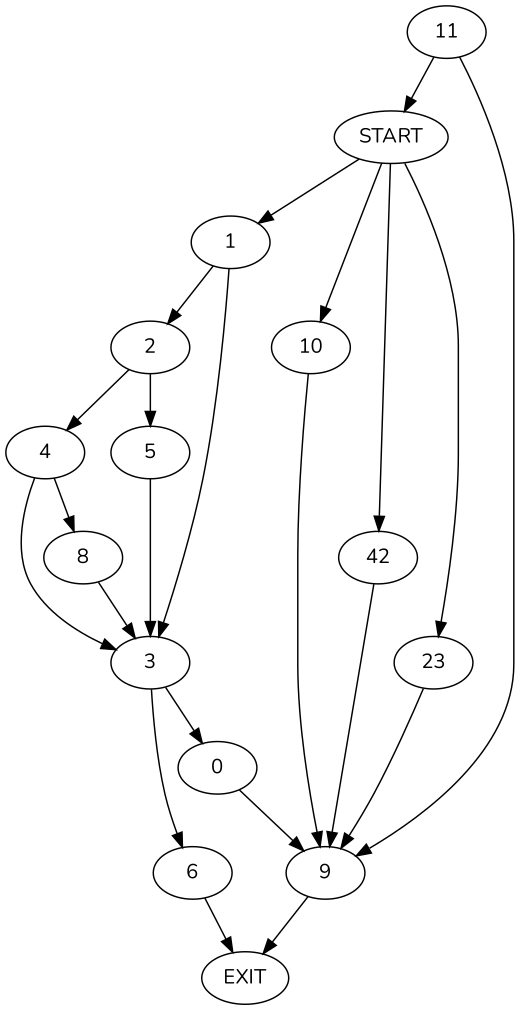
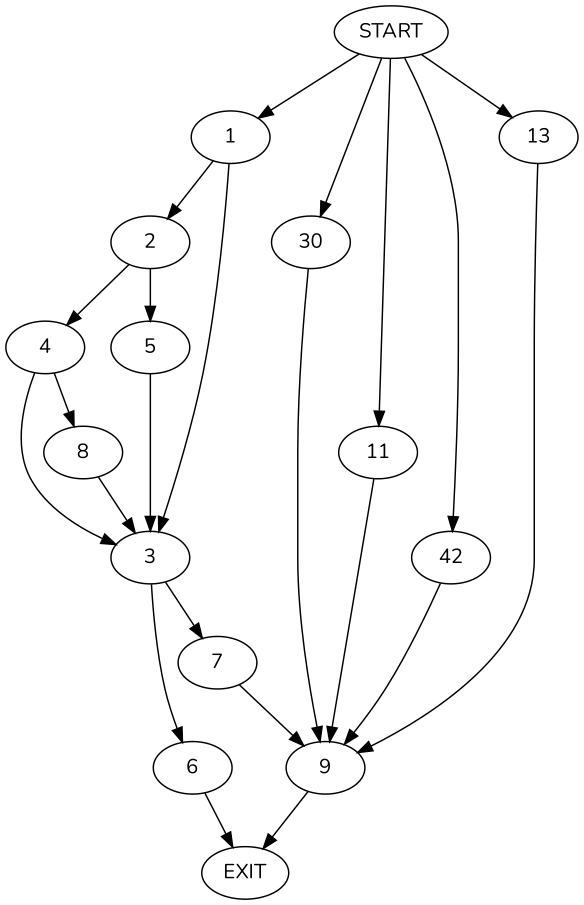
edge "11" -> "START": reversed
node "10": label "10" -> "30"
node "23": label "23" -> "13"
node "0": label "0" -> "7"
